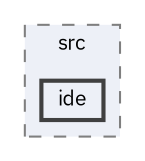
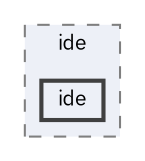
cluster "src": label "src" -> "ide"
